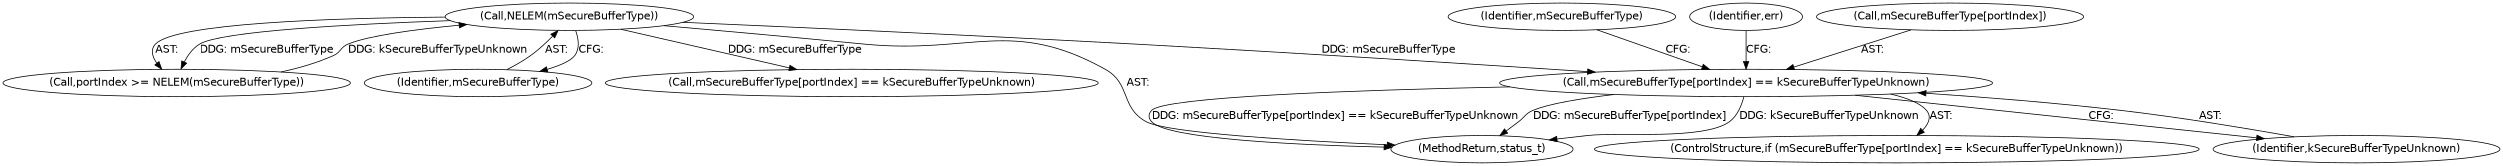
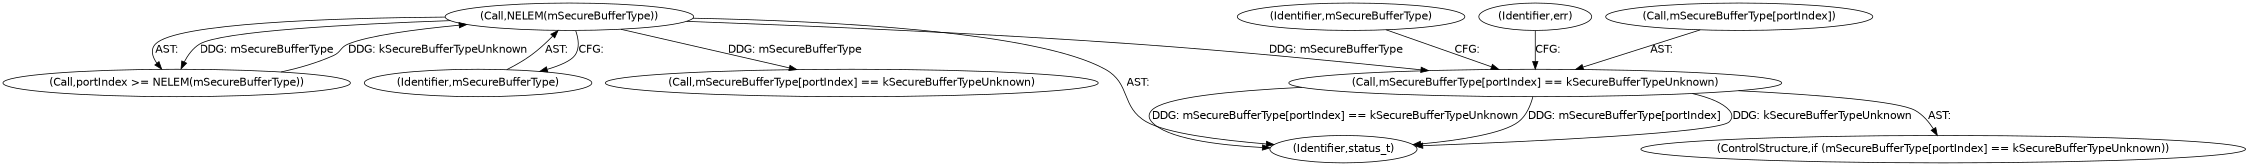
node "(MethodReturn,status_t)": label "(MethodReturn,status_t)" -> "(Identifier,status_t)"
node "(Identifier,kSecureBufferTypeUnknown)": removed
